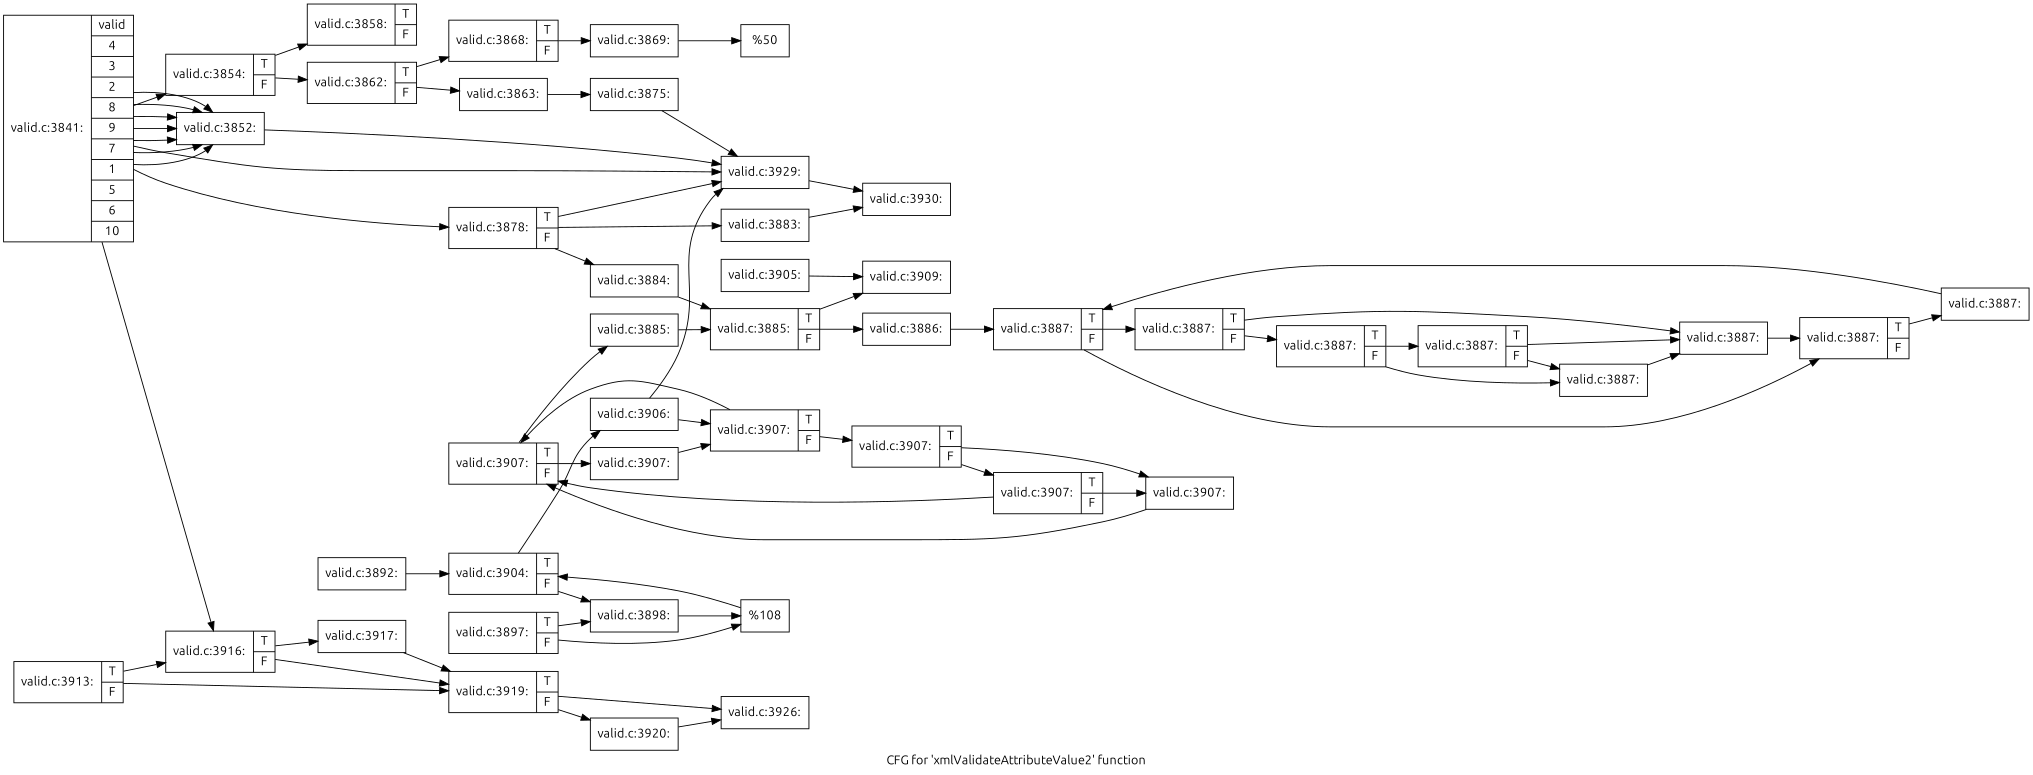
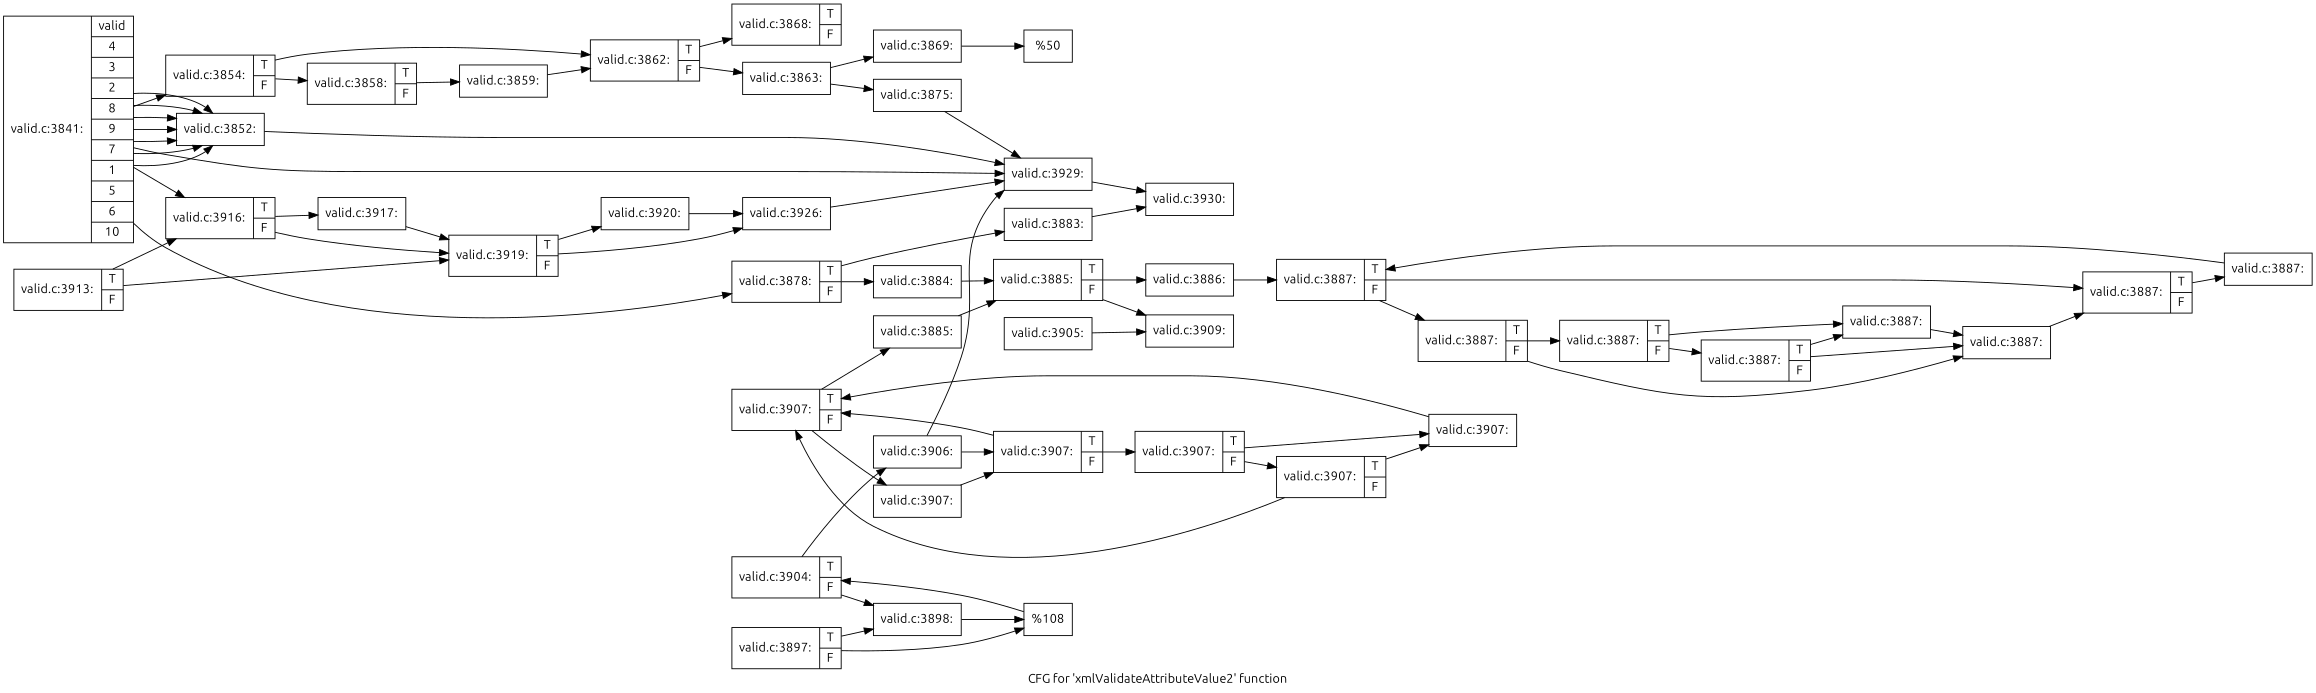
edge "valid.c:3868:" -> "valid.c:3869:": now "valid.c:3863:" -> "valid.c:3869:"
node "valid.c:3859:": added
edge "valid.c:3878:" -> "valid.c:3929:": now "valid.c:3926:" -> "valid.c:3929:"
node "valid.c:3892:": removed
